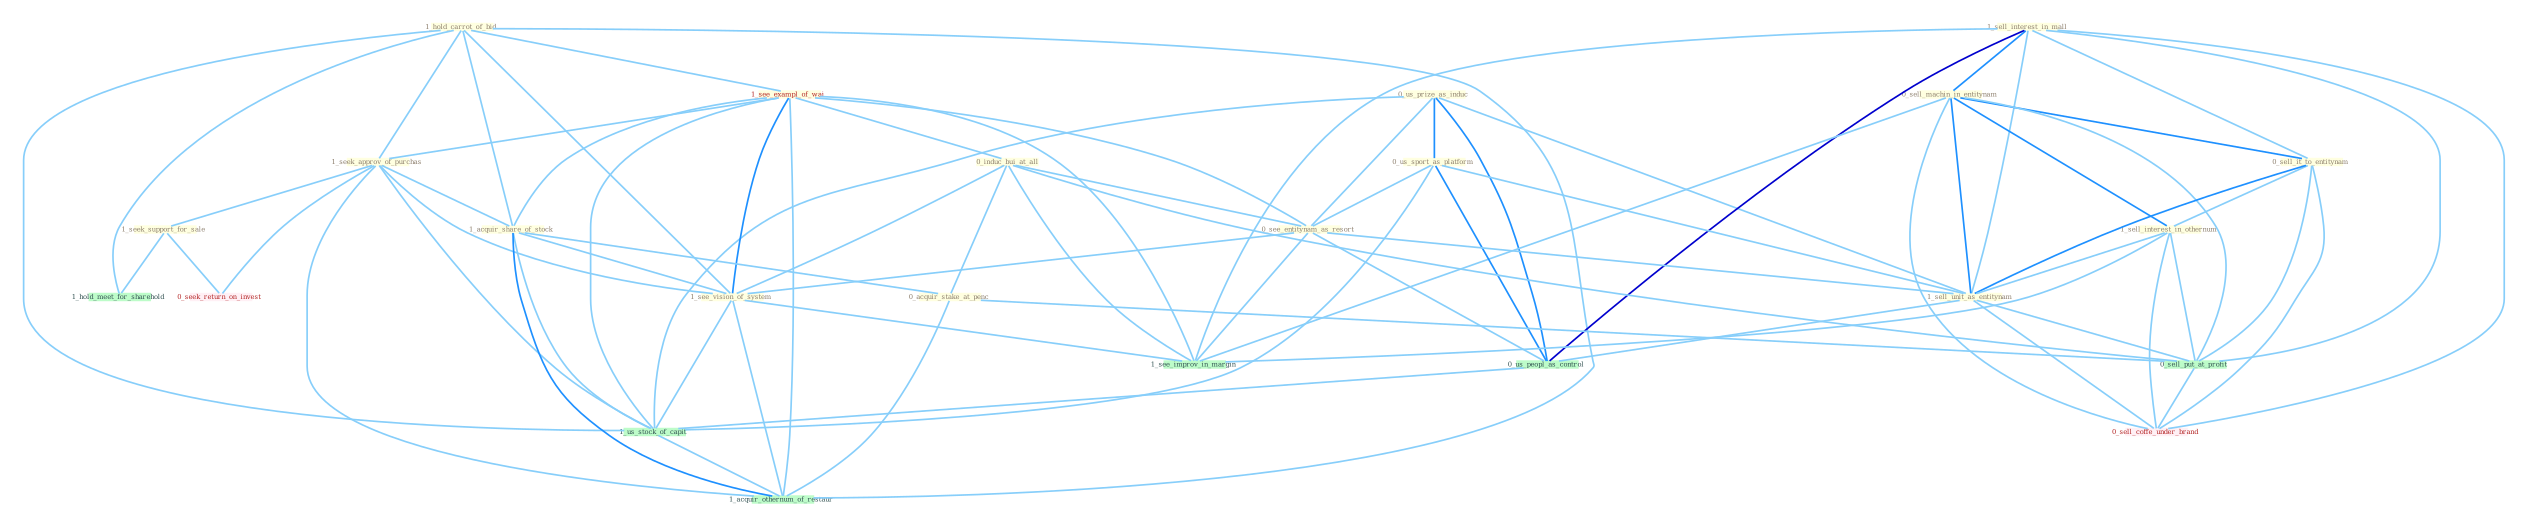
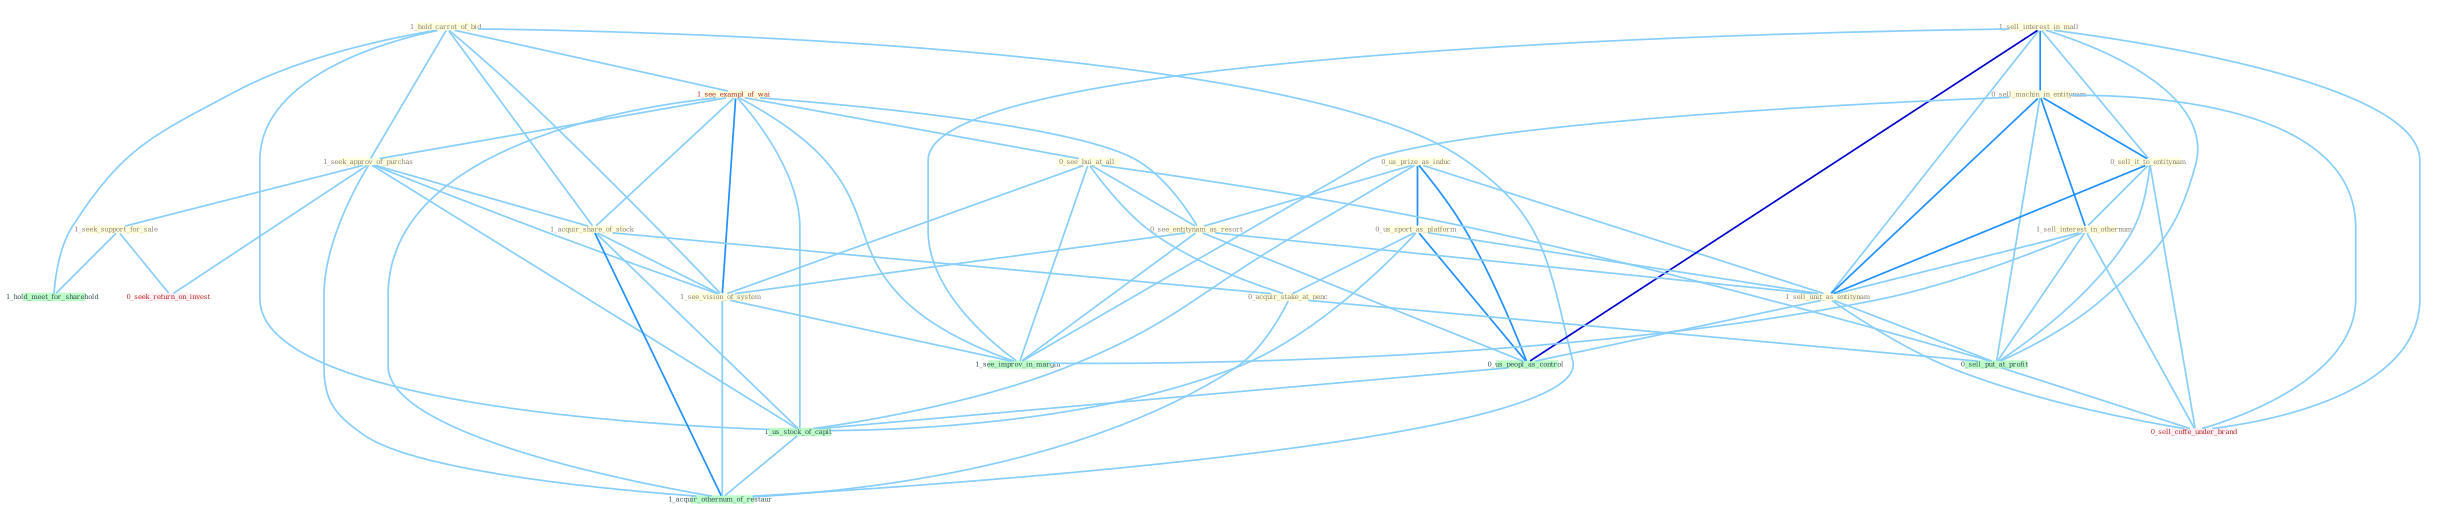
node "0_induc_bui_at_all": label "0_induc_bui_at_all" -> "0_see_bui_at_all"
edge "0_us_sport_as_platform" -- "0_see_entitynam_as_resort": now "0_us_sport_as_platform" -- "0_acquir_stake_at_penc"
edge "1_see_vision_of_system" -- "1_us_stock_of_capit": removed
